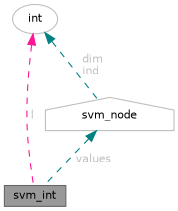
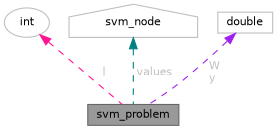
node "double": added
edge "svm_node" -> "int": removed, label "dim ind"
node "svm_int": label "svm_int" -> "svm_problem"
